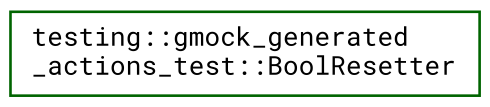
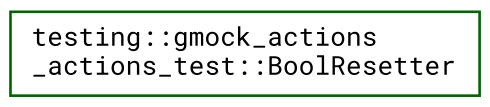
node "testing::gmock_generated _actions_test::BoolResetter": label "testing::gmock_generated _actions_test::BoolResetter" -> "testing::gmock_actions _actions_test::BoolResetter"
